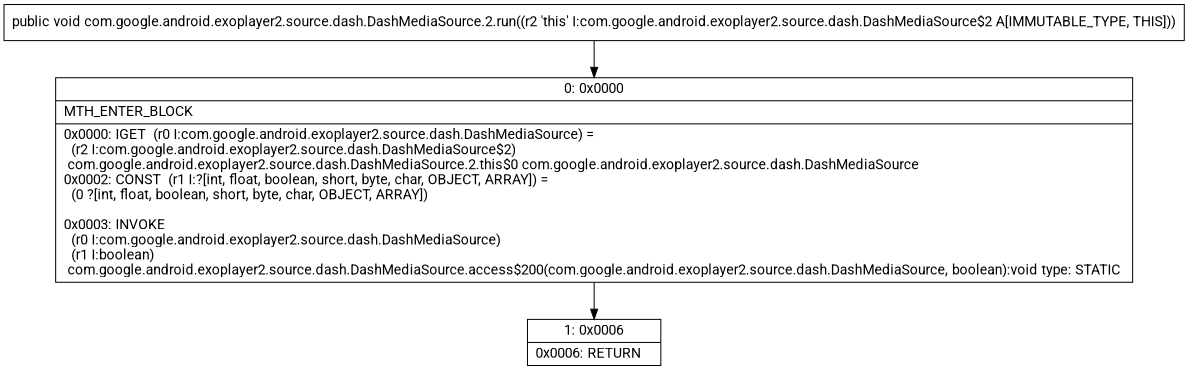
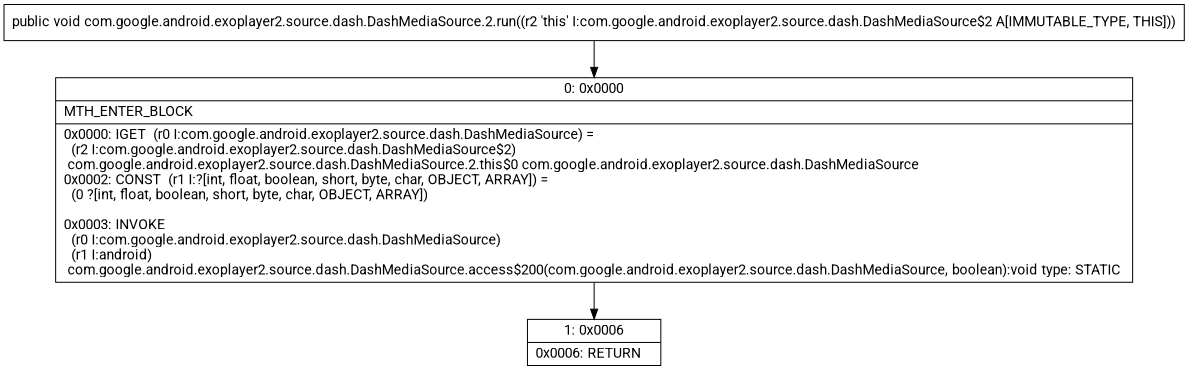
node "0: 0x0000": text "(r1 I:boolean)" -> "(r1 I:android)"
